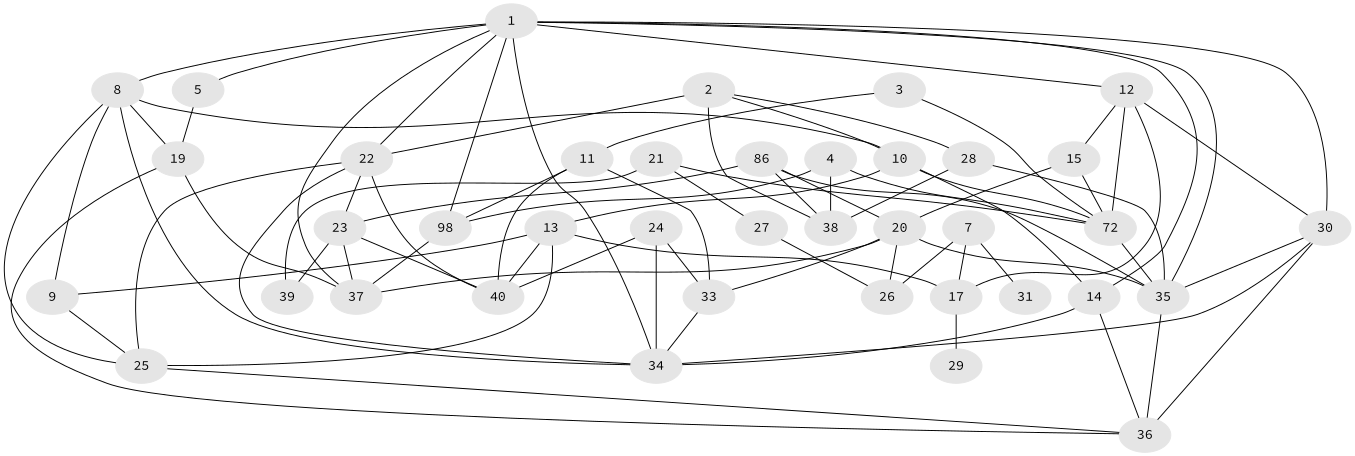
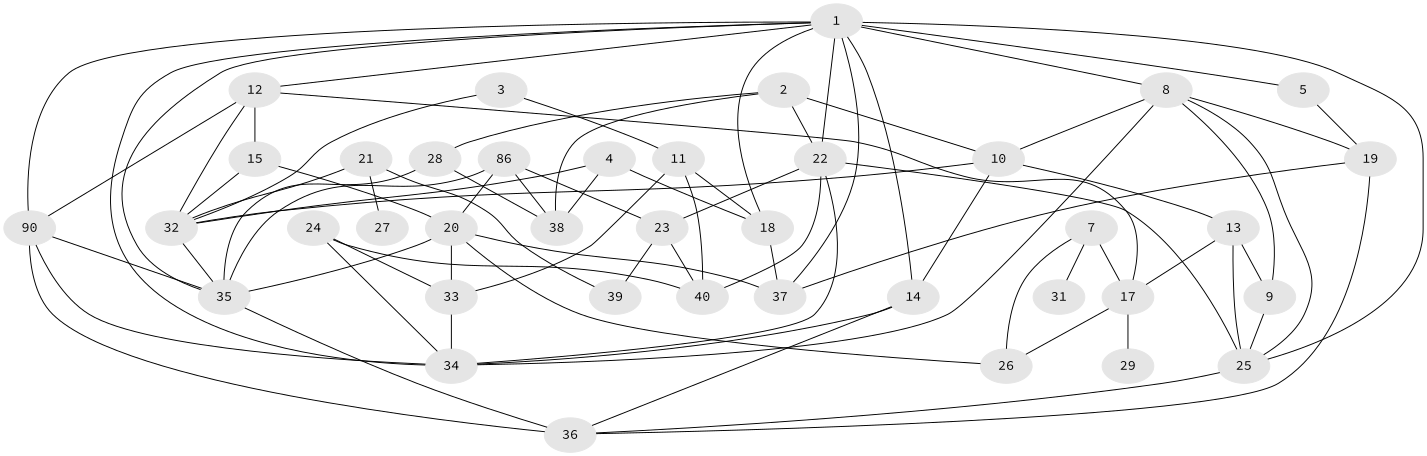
edge "1" -- "25": added
node "98": label "98" -> "18"
node "72": label "72" -> "32"
node "30": label "30" -> "90"
edge "23" -- "37": removed
edge "13" -- "40": removed
edge "27" -- "26": now "17" -- "26"
